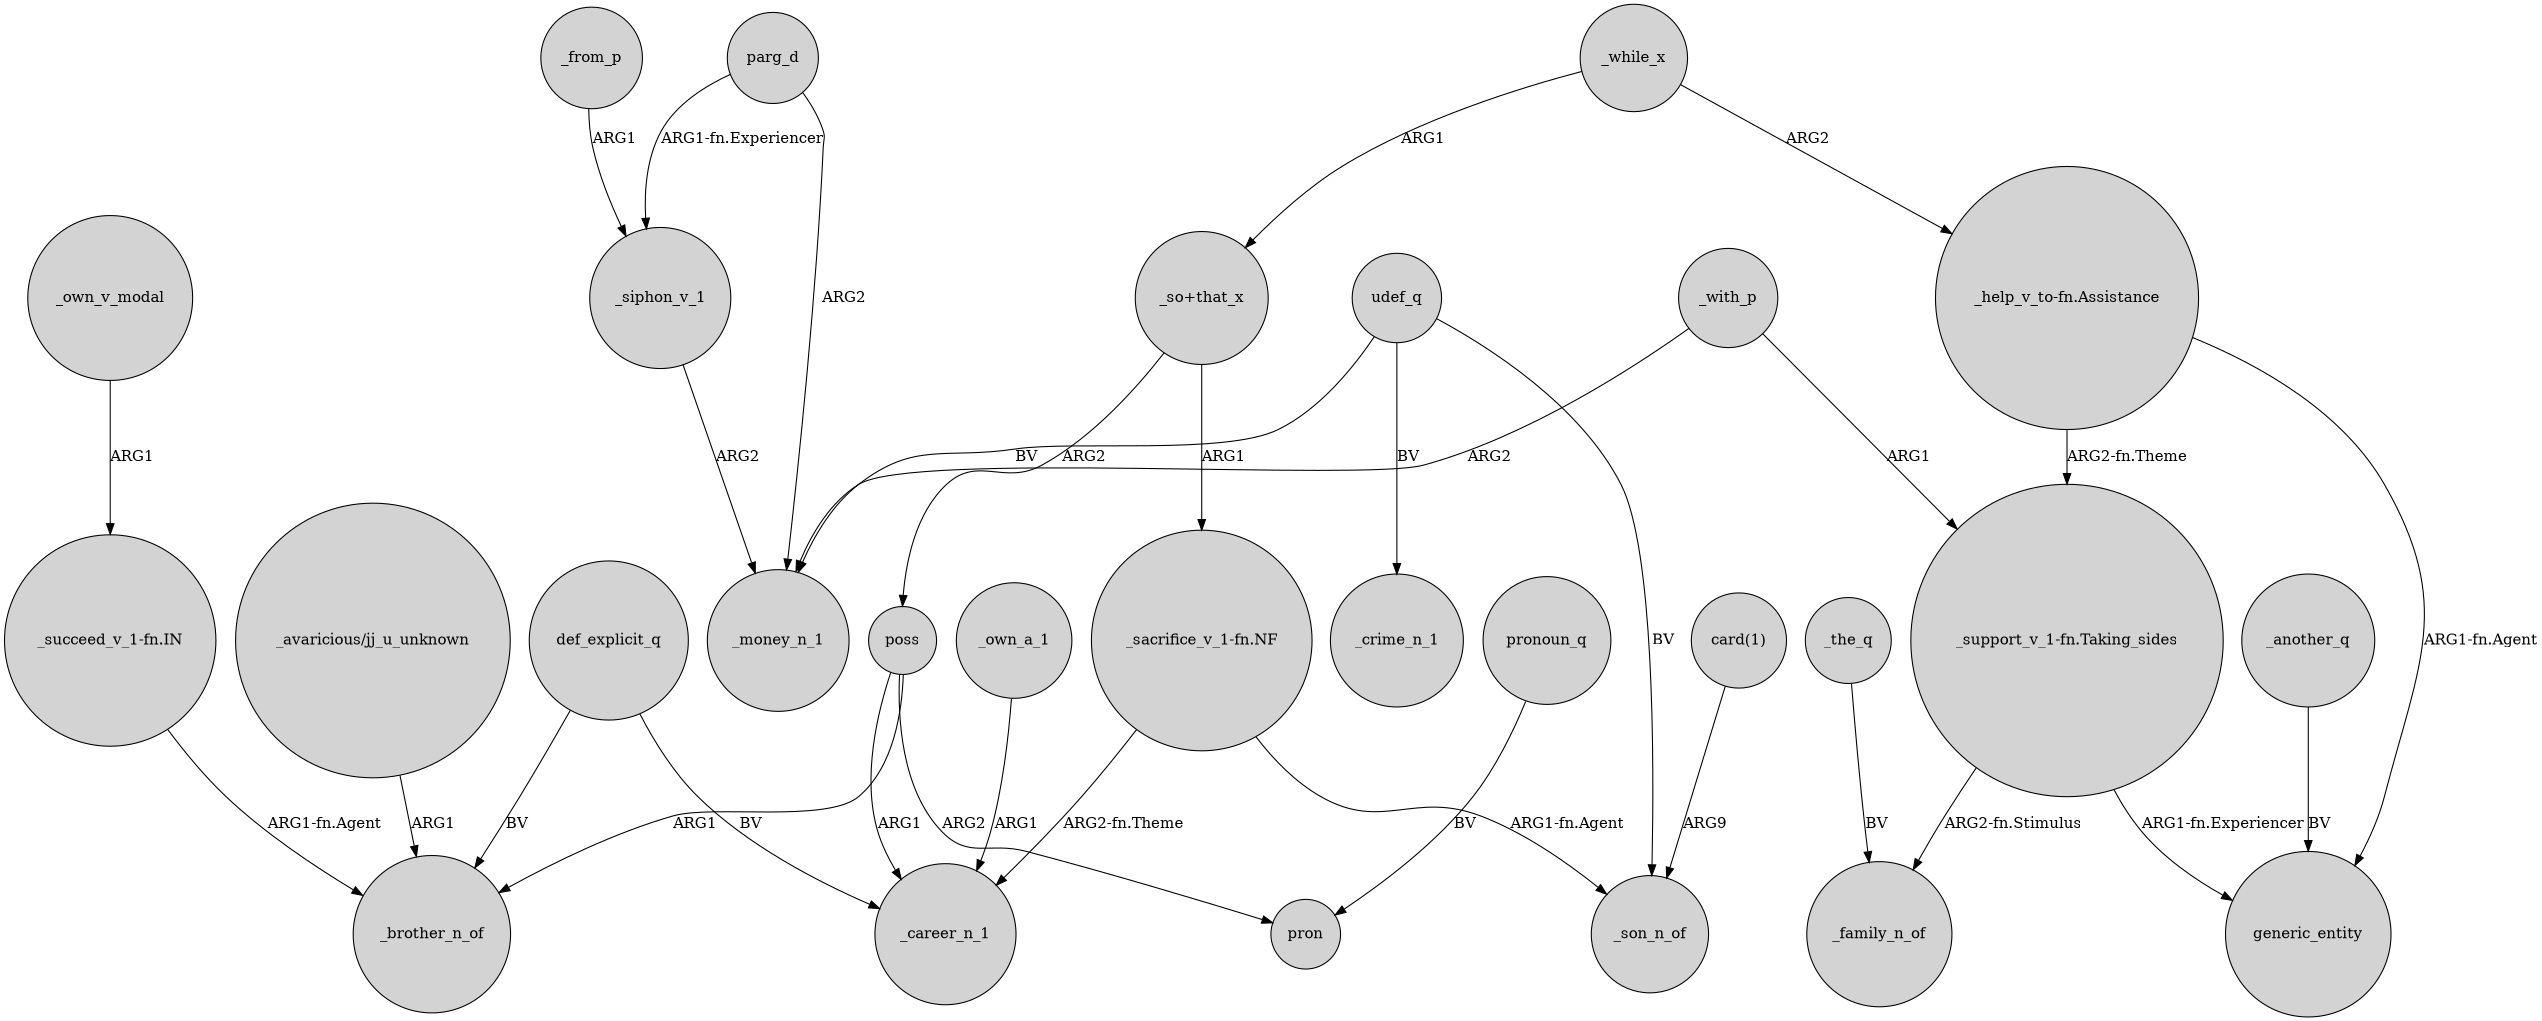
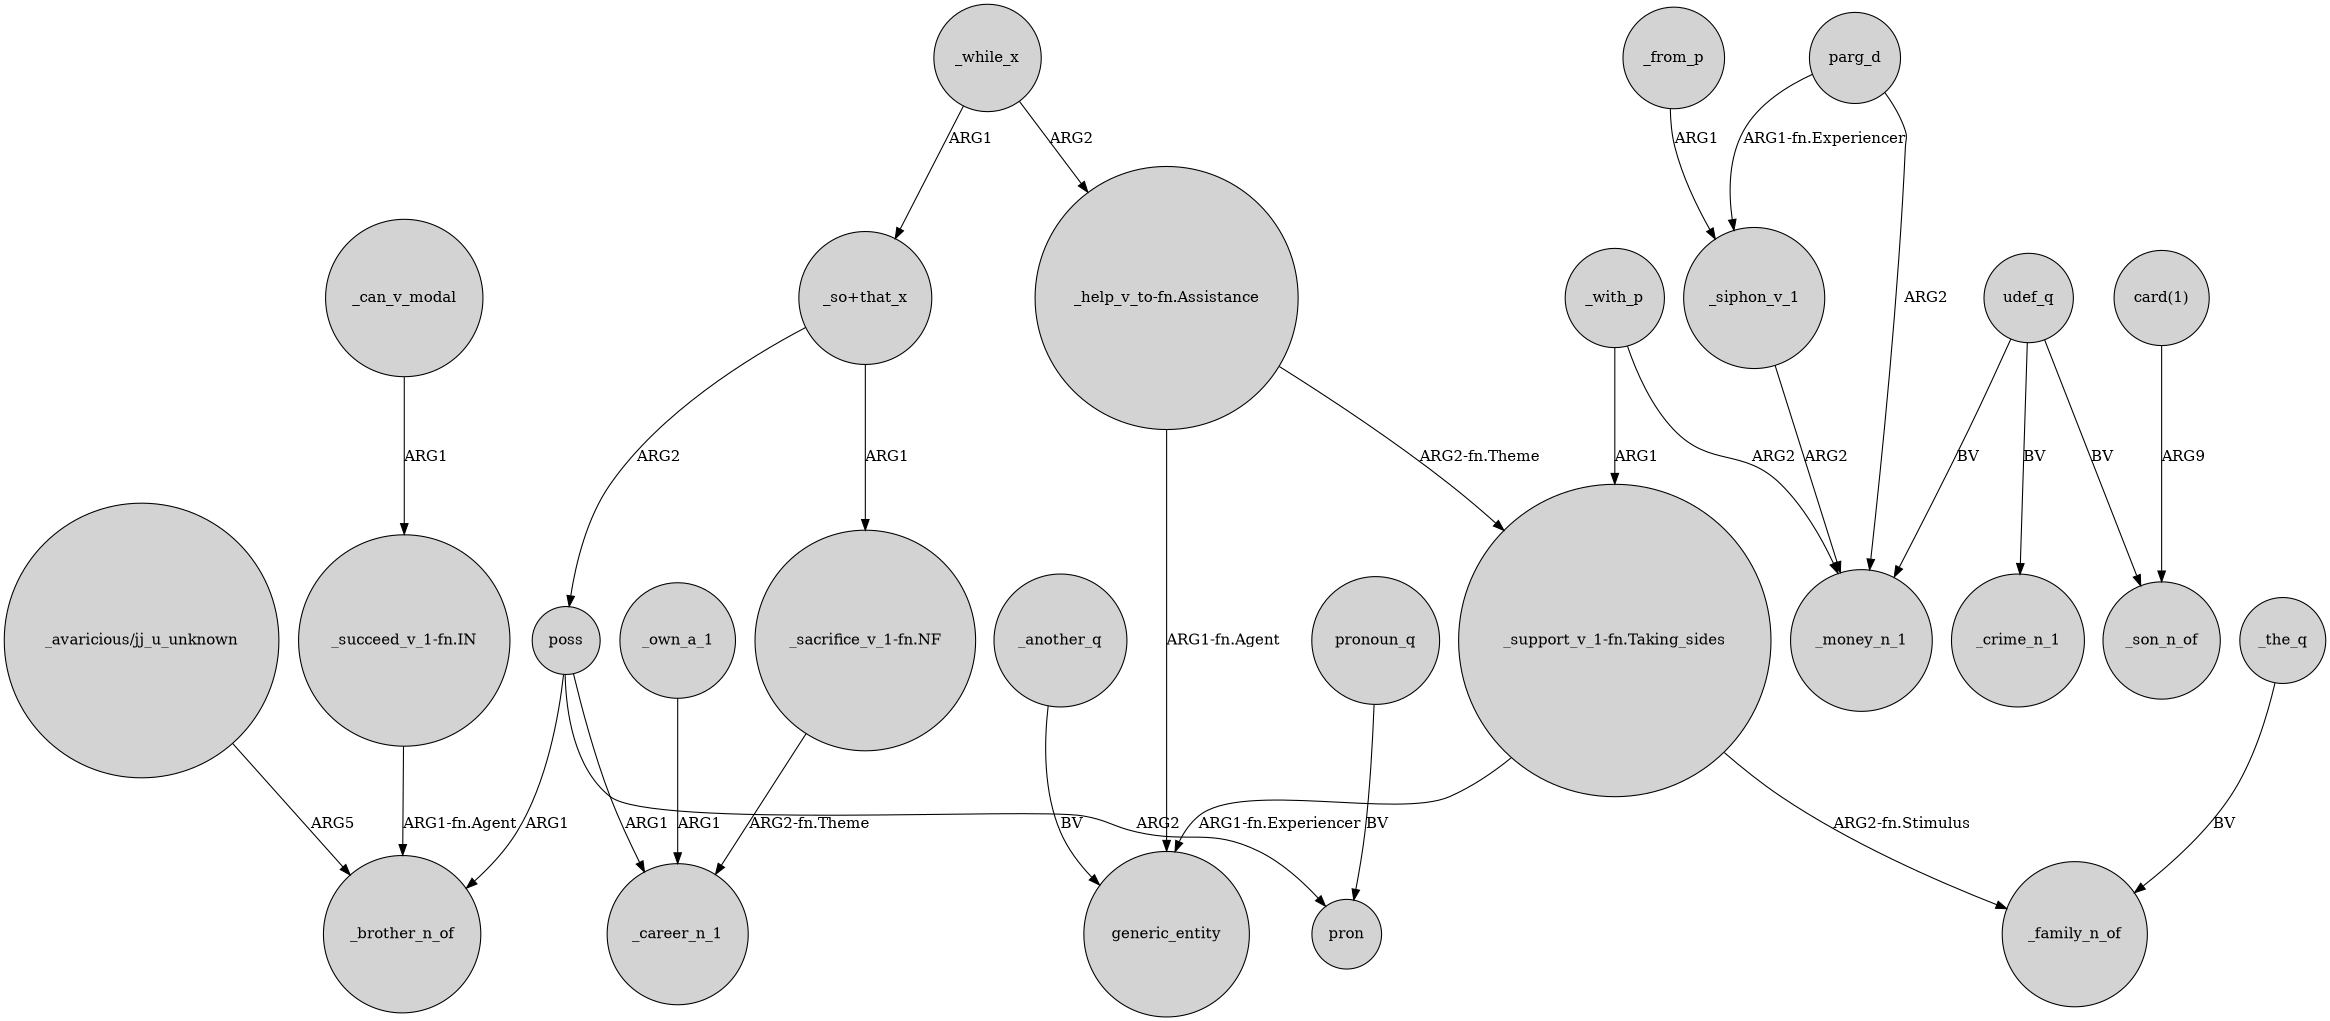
node "_own_v_modal": label "_own_v_modal" -> "_can_v_modal"
node "def_explicit_q": removed
edge "_sacrifice_v_1-fn.NF" -> "_son_n_of": removed, label "ARG1-fn.Agent"
edge "_avaricious/jj_u_unknown" -> "_brother_n_of": label "ARG1" -> "ARG5"
